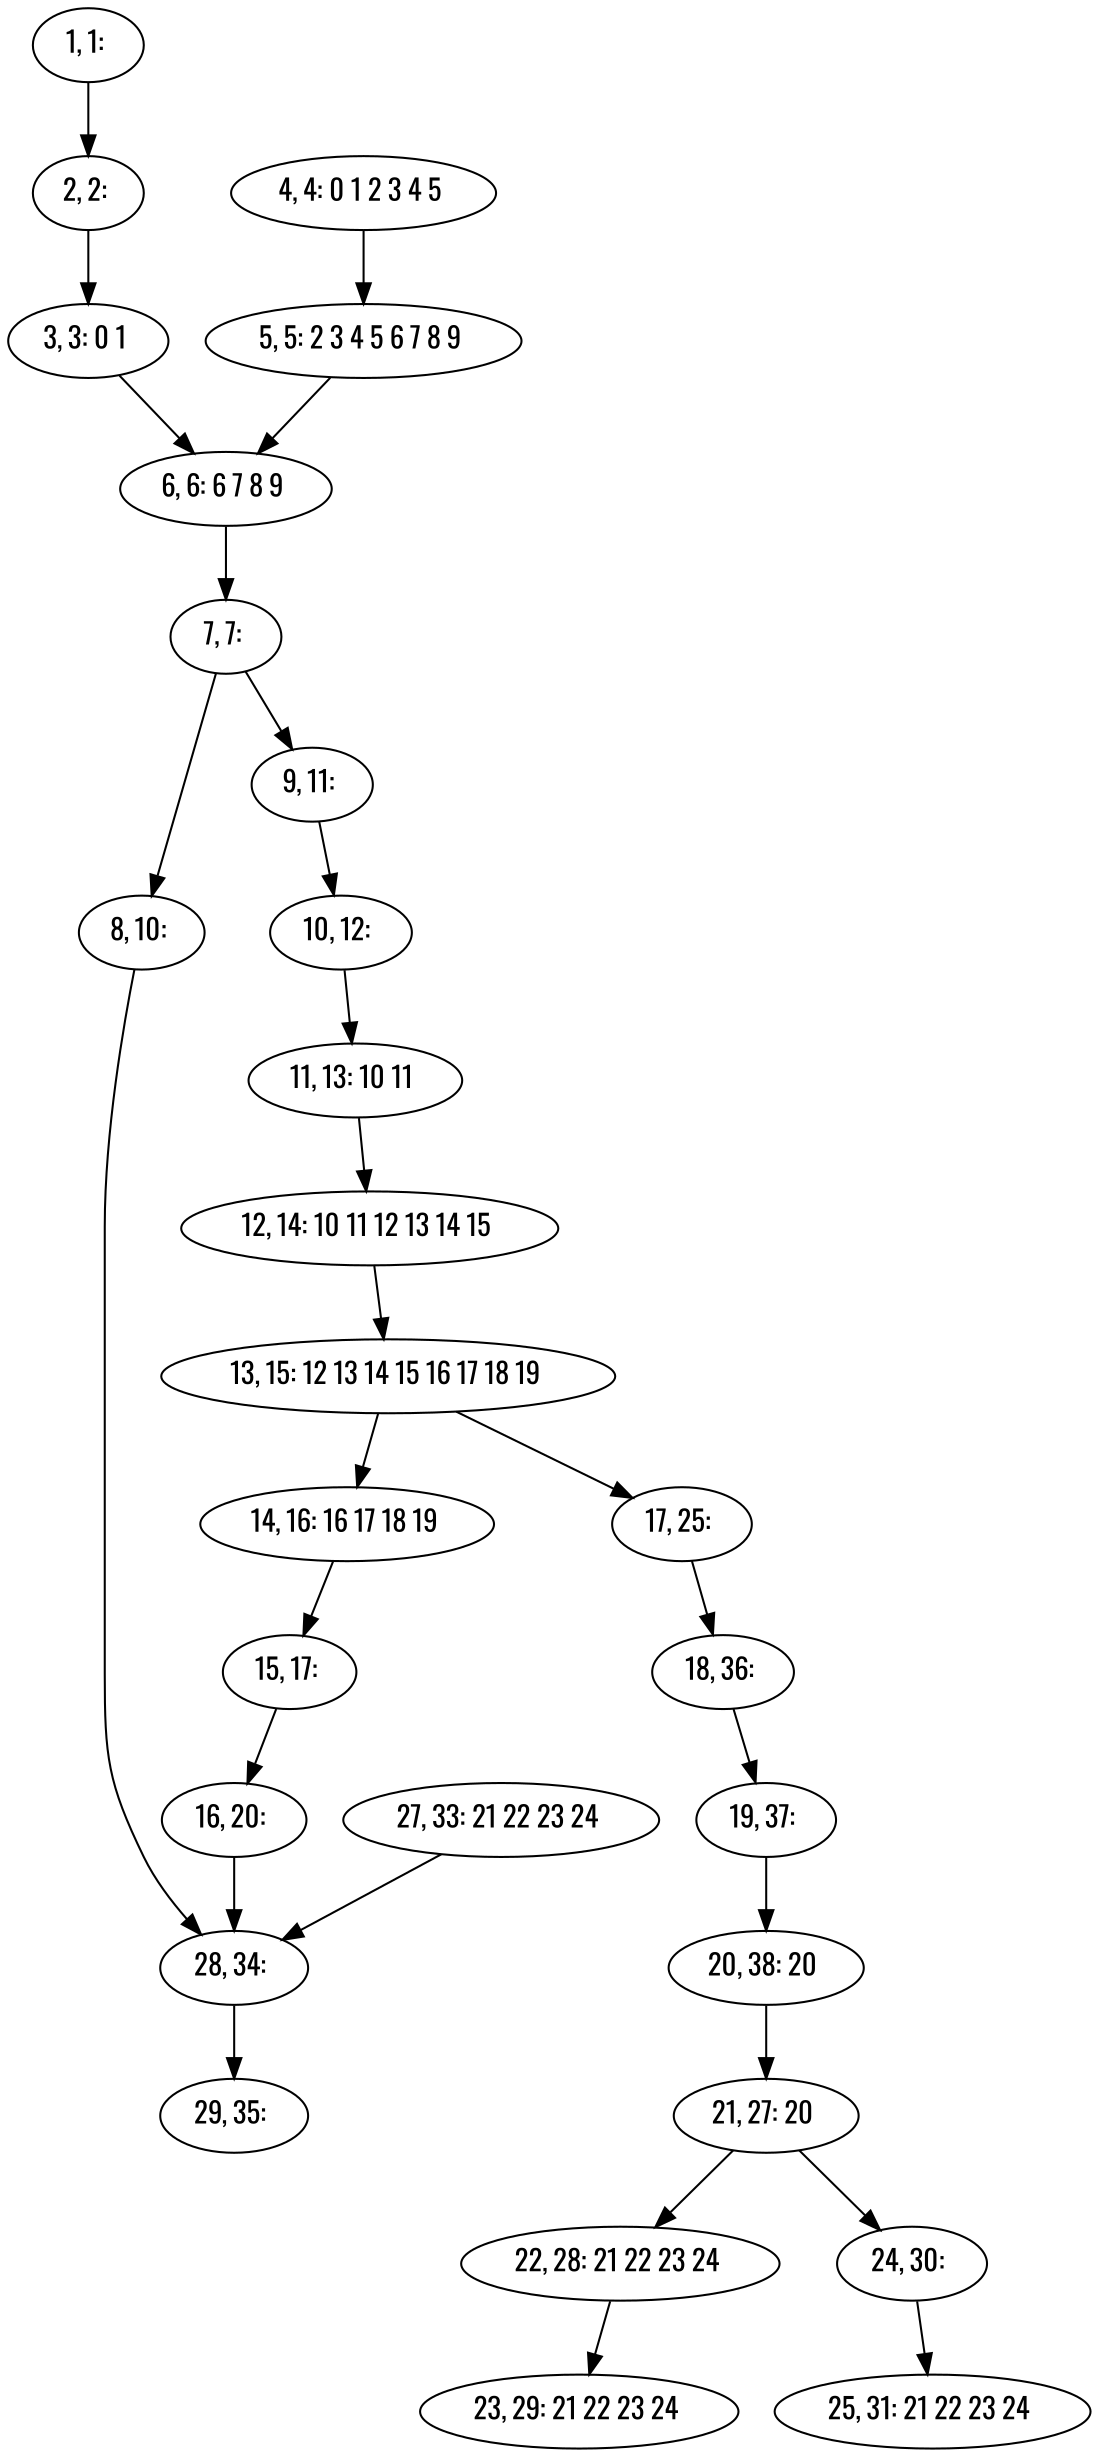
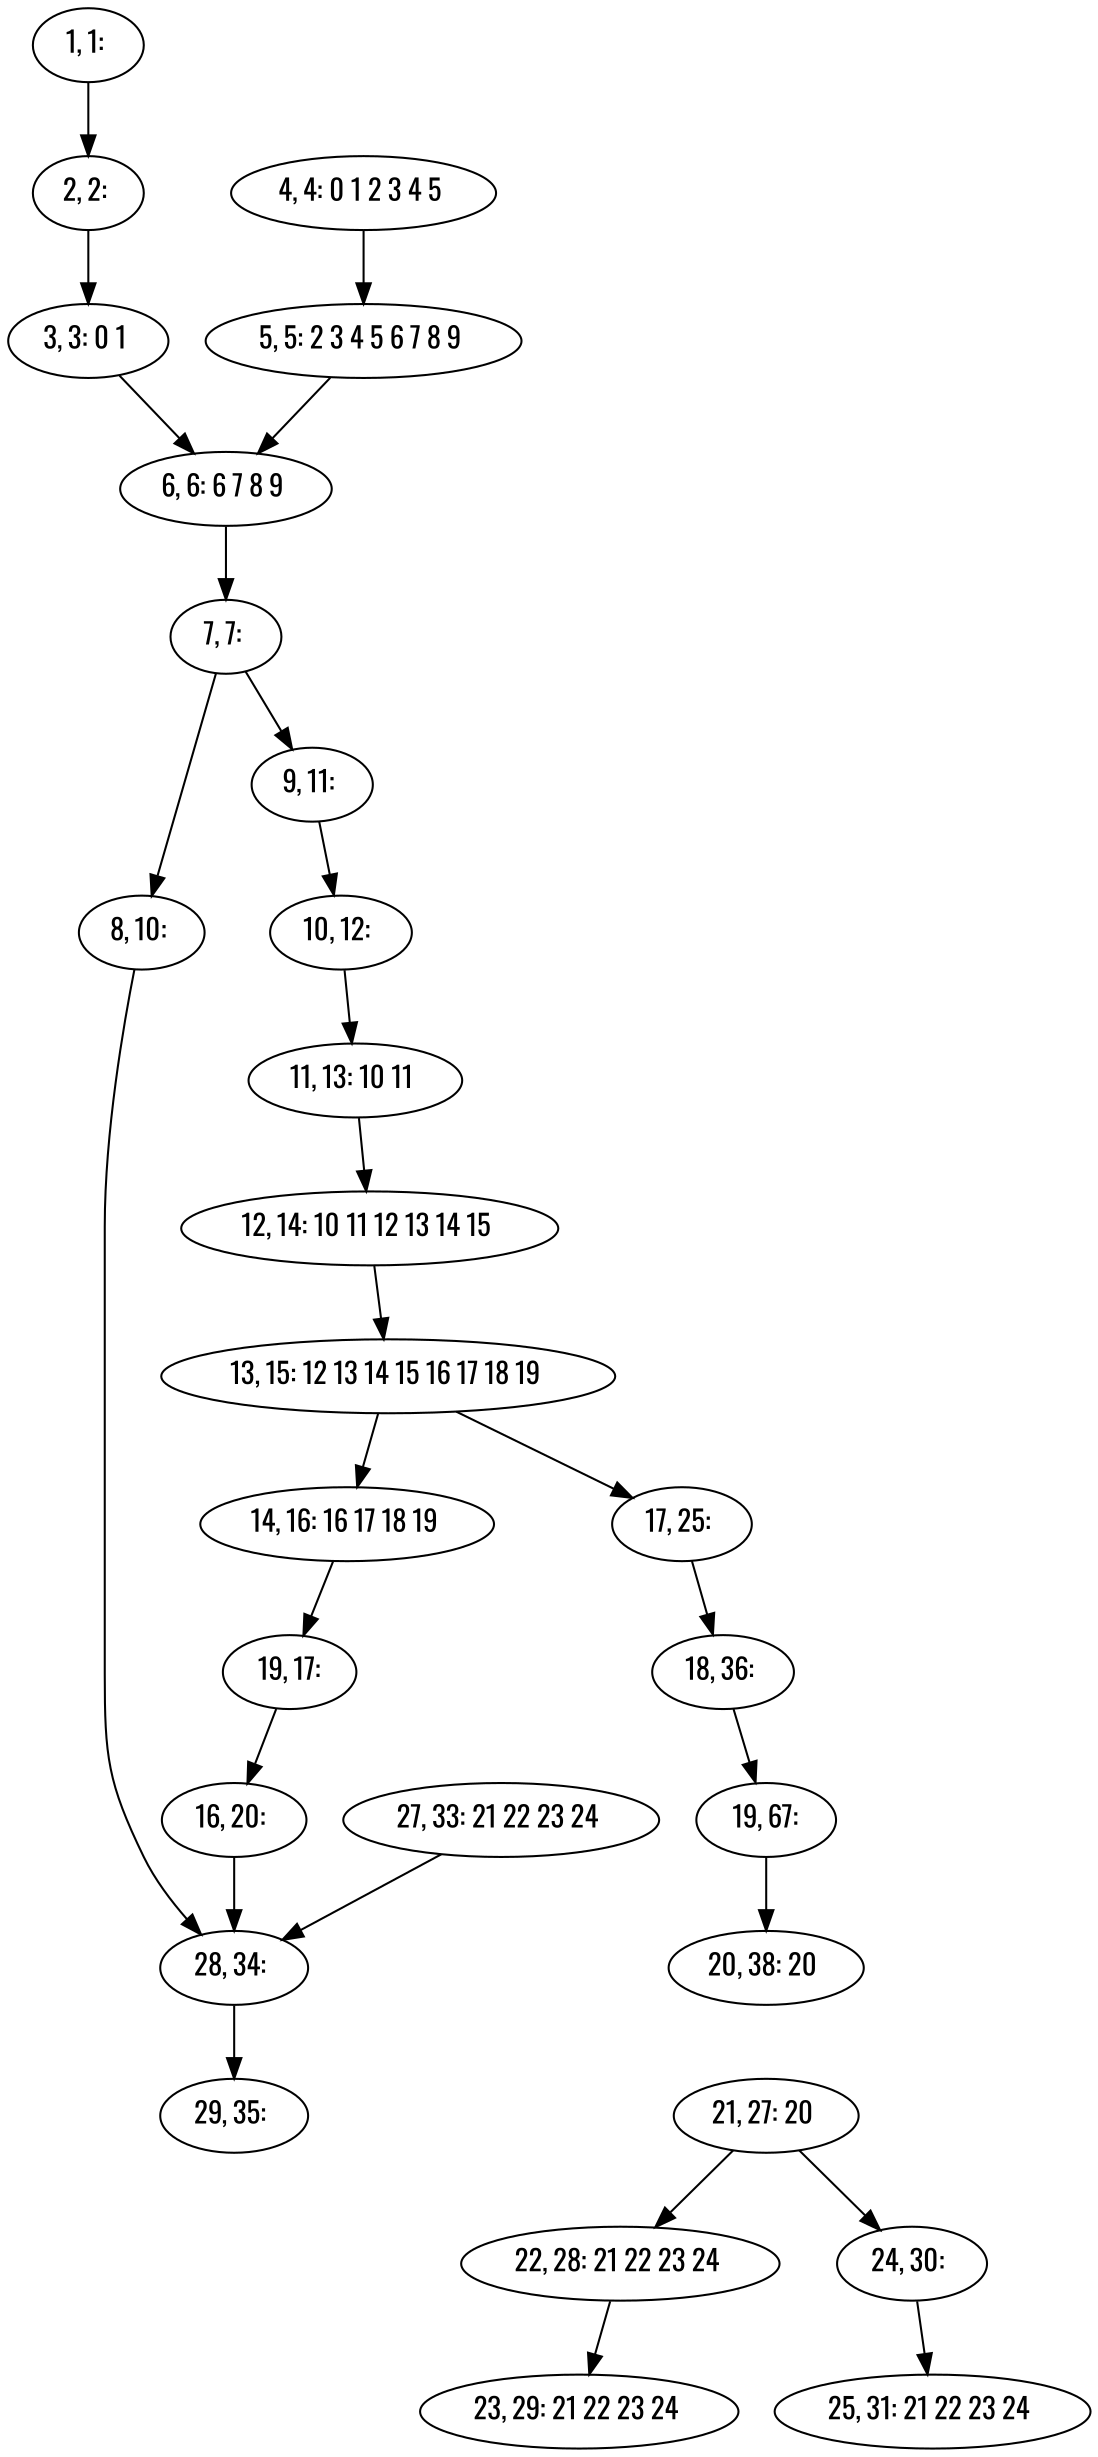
node "15, 17:": label "15, 17:" -> "19, 17:"
node "19, 37:": label "19, 37:" -> "19, 67:"
edge "20, 38: 20" -> "21, 27: 20": removed
